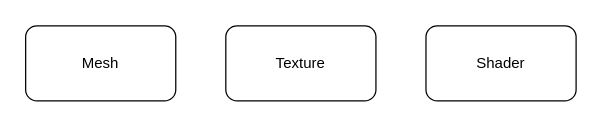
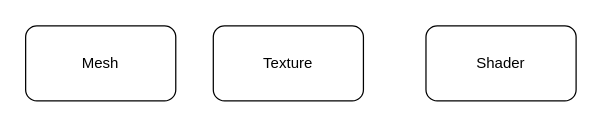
node "Texture": moved (301, 63) -> (288, 63)
